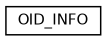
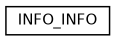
node "OID_INFO": label "OID_INFO" -> "INFO_INFO"
